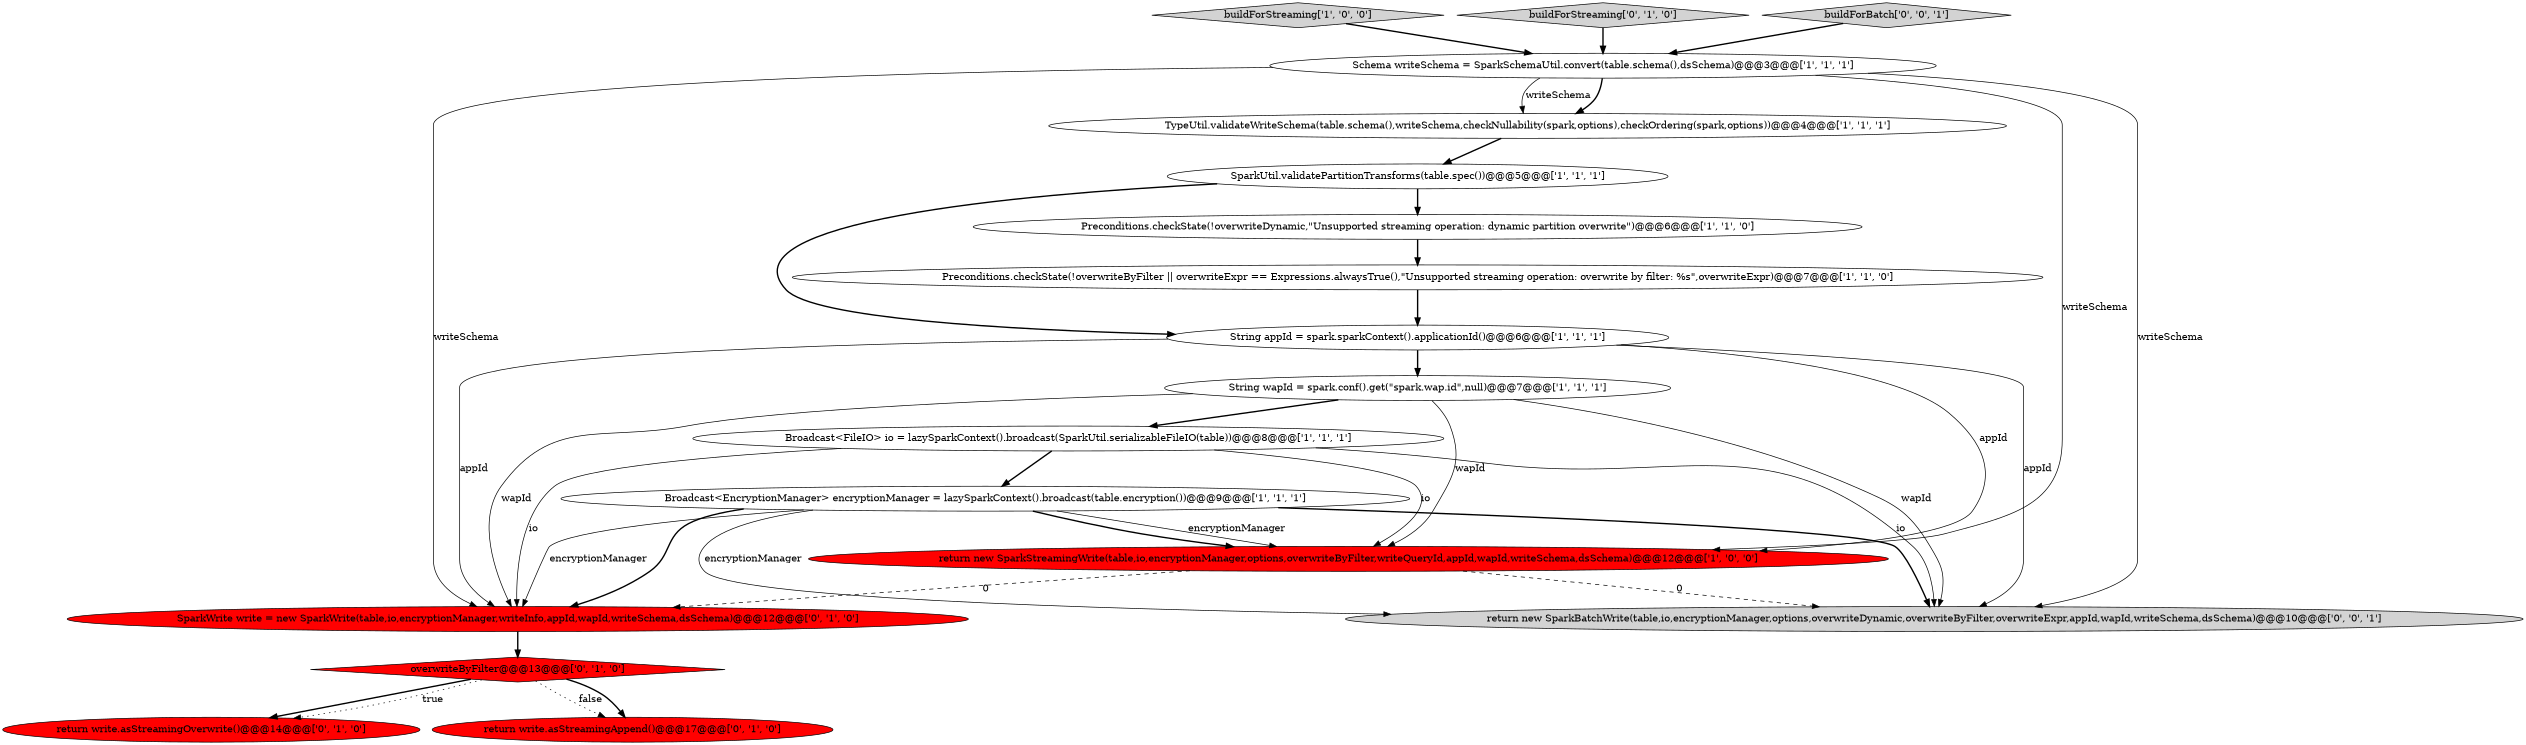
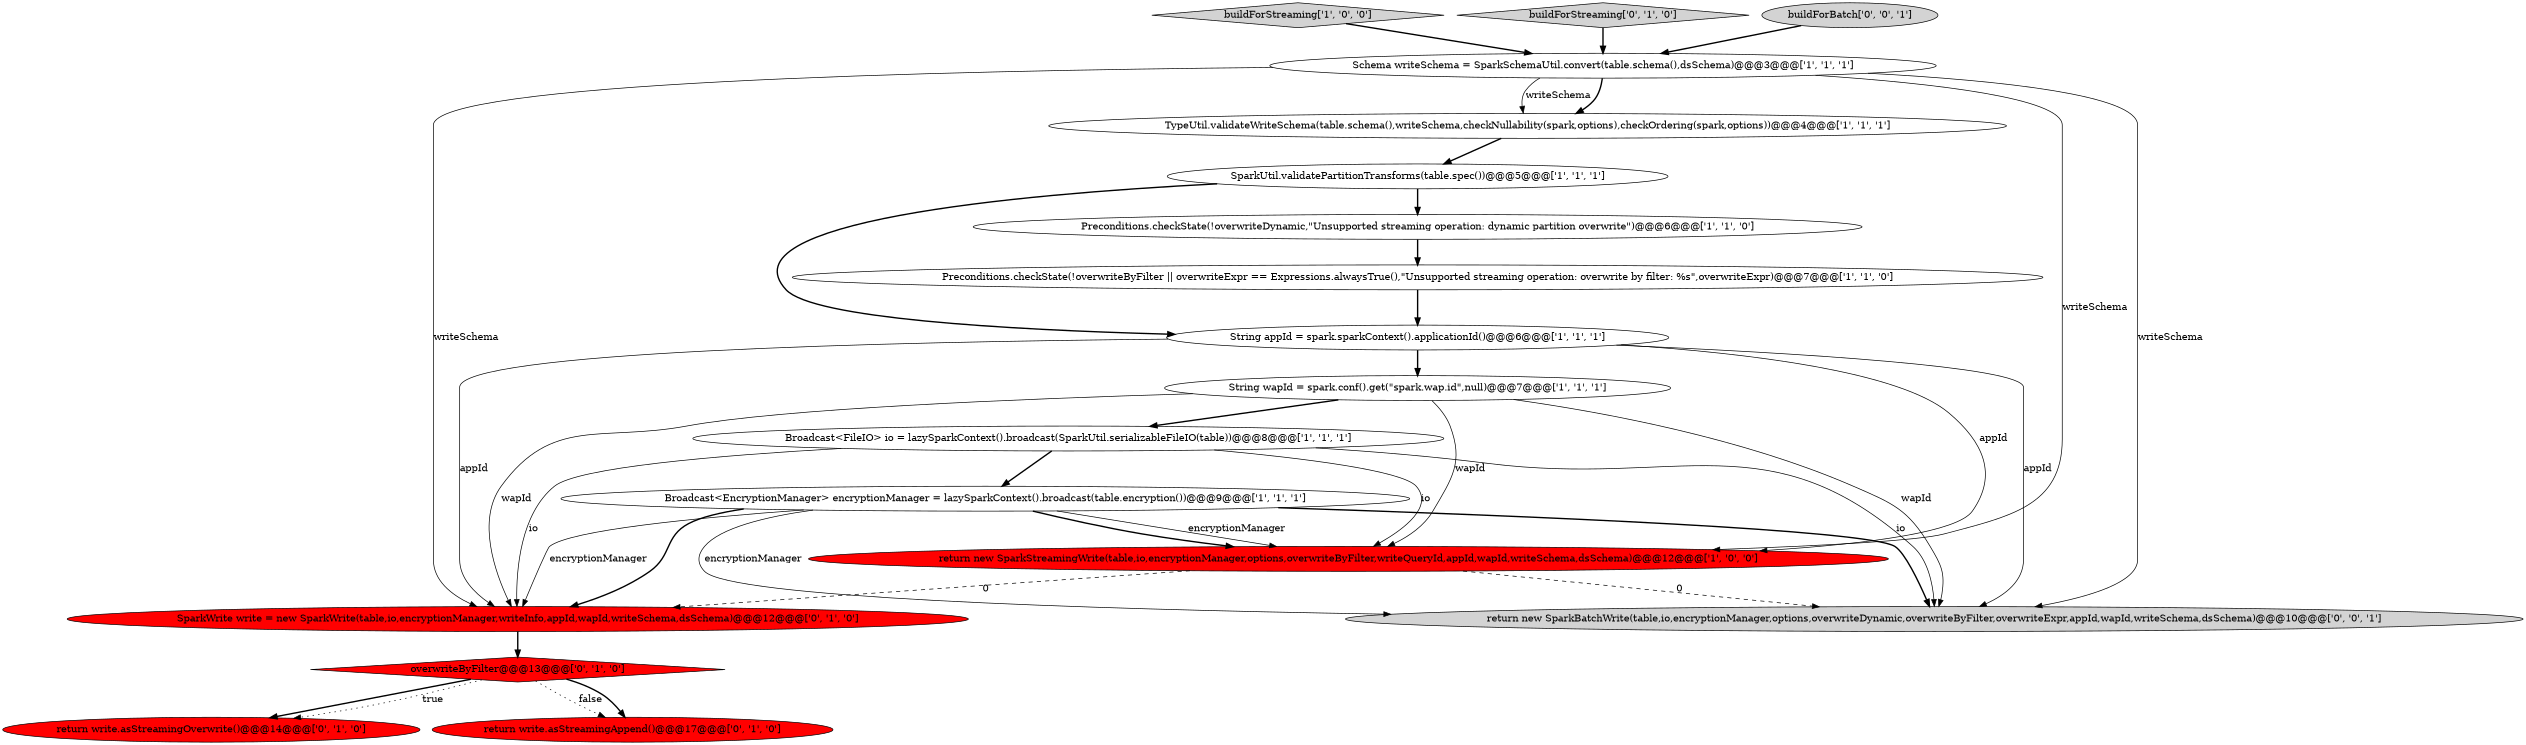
node "buildForBatch['0', '0', '1']": shape diamond -> ellipse
